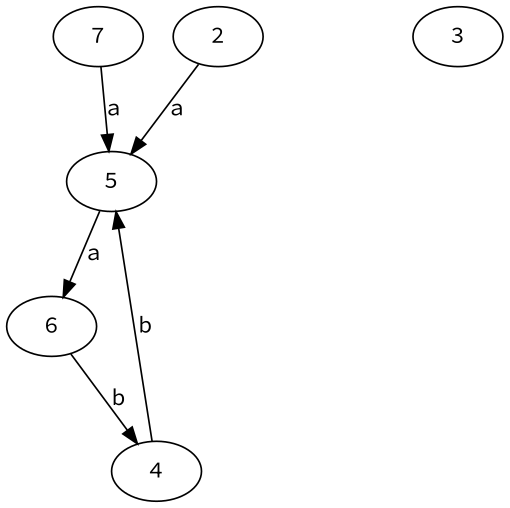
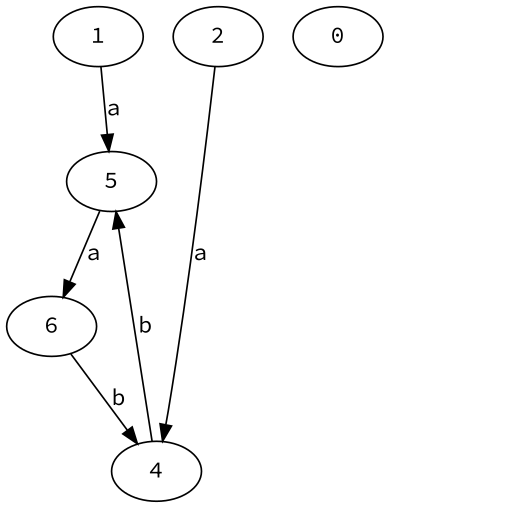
node "7": label "7" -> "1"
node "0": added
node "3": removed
edge "2" -> "5": now "2" -> "4"
